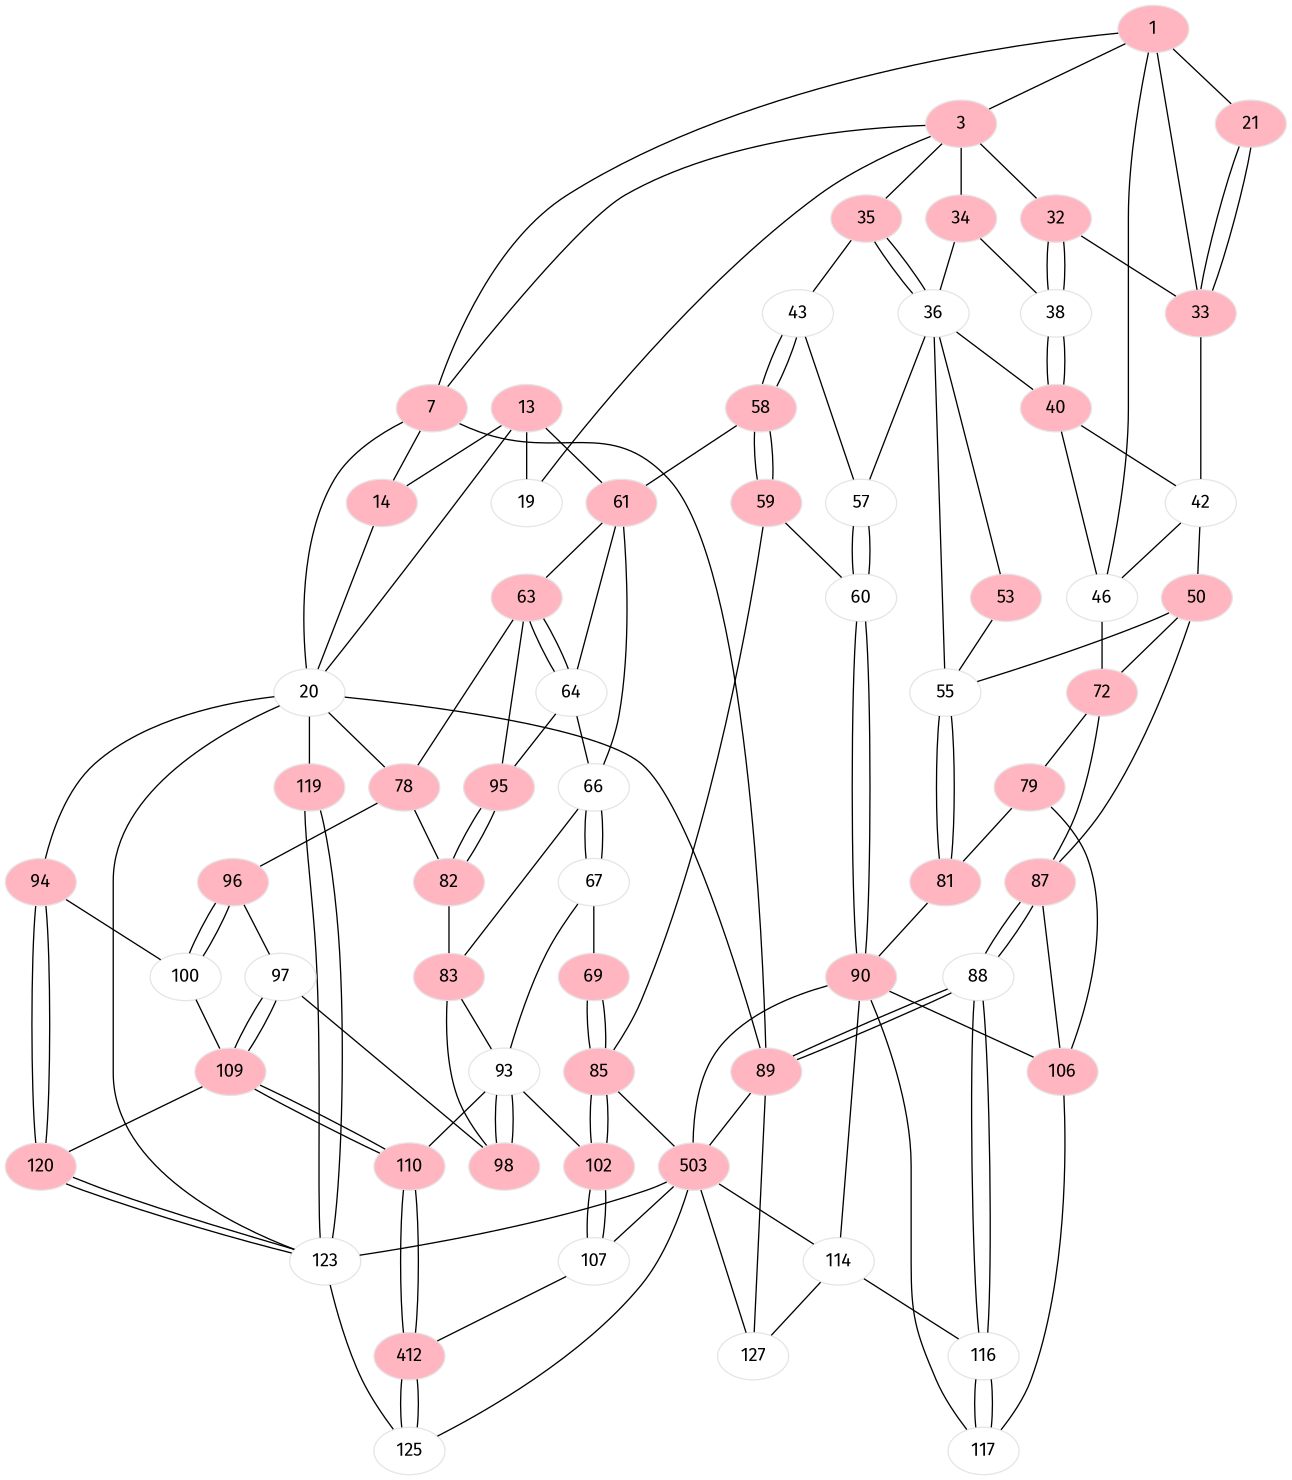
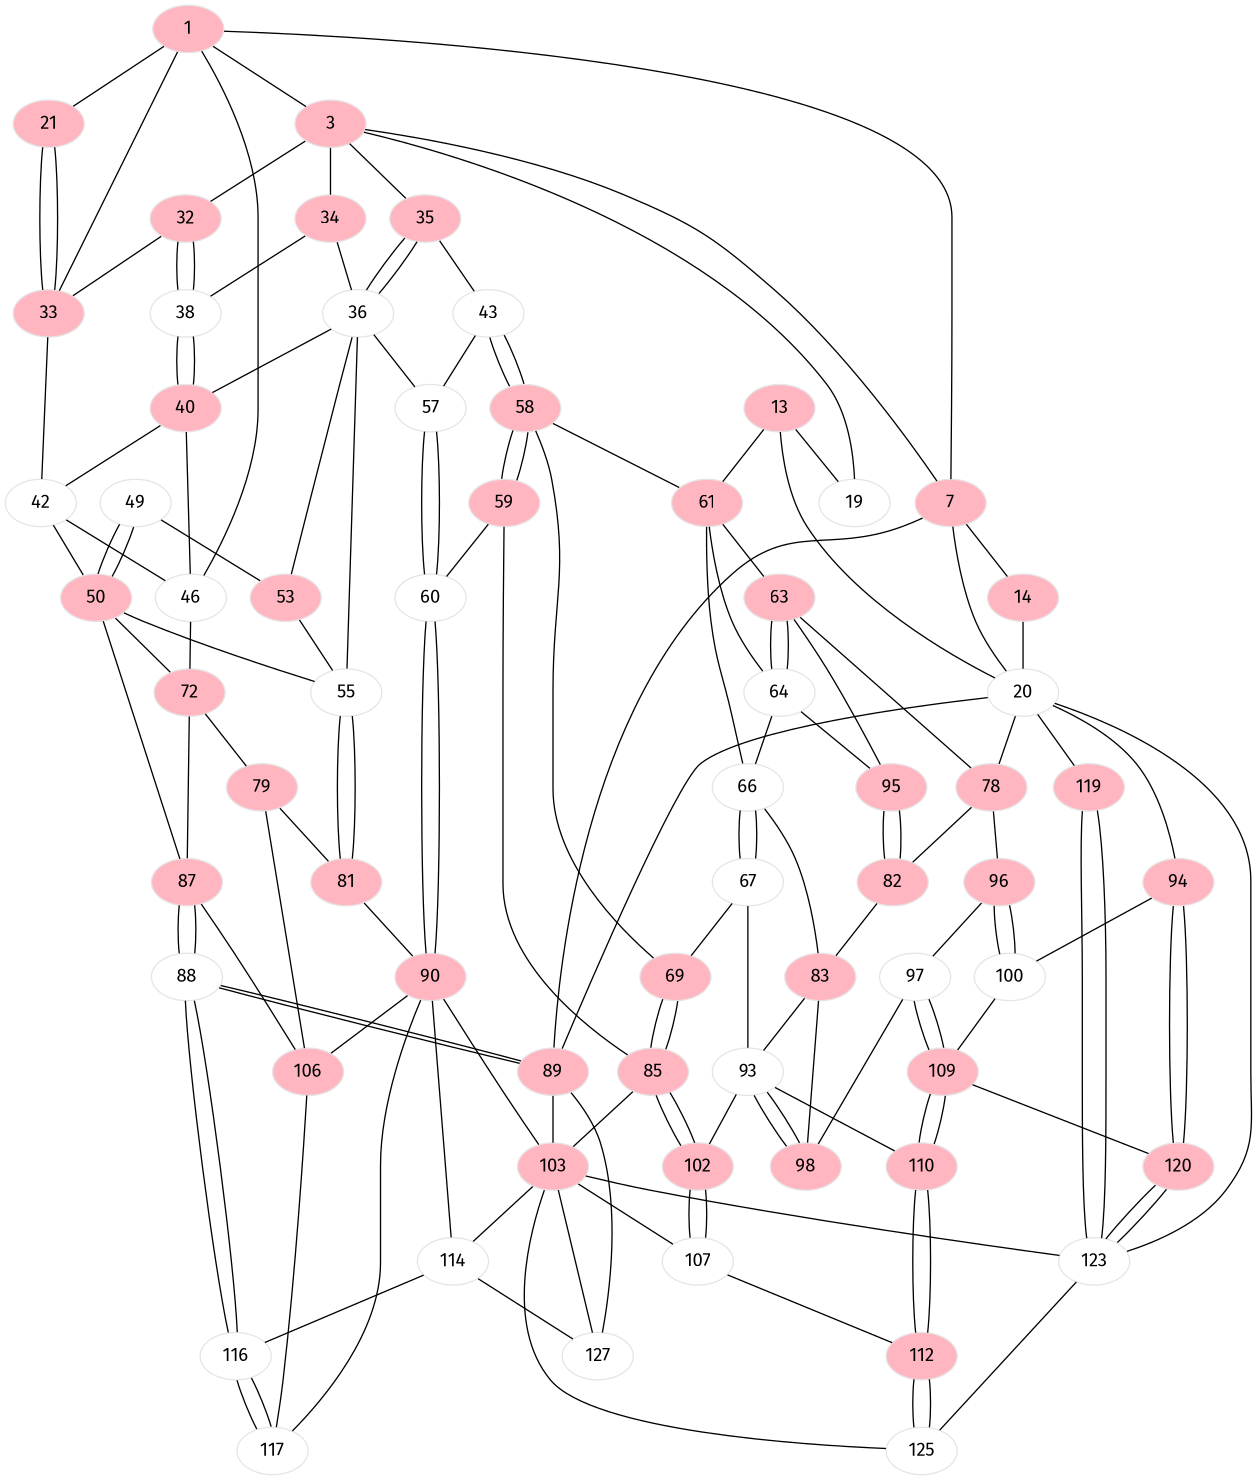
edge "13" -- "14": removed
node "49": added
edge "58" -- "69": added
node "503": label "503" -> "103"
node "412": label "412" -> "112"
